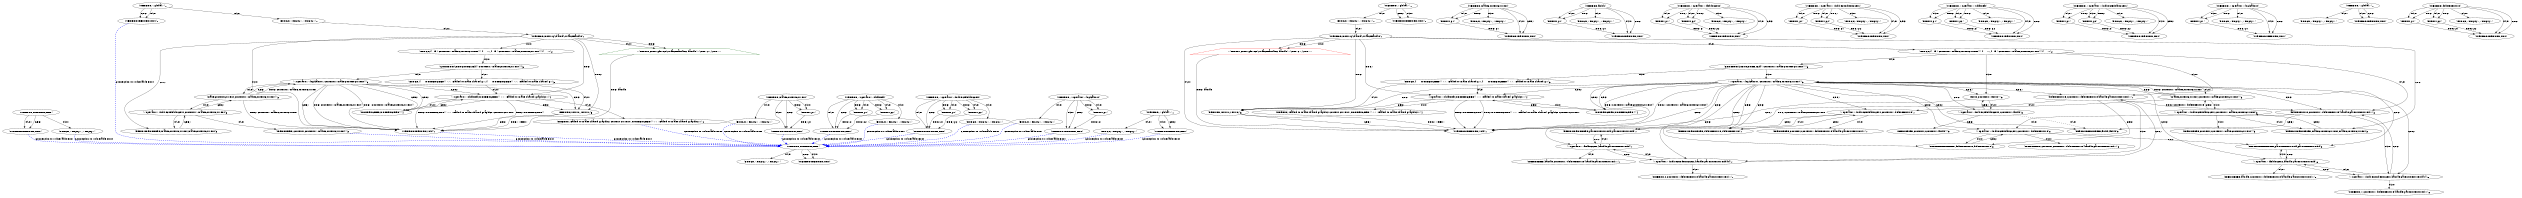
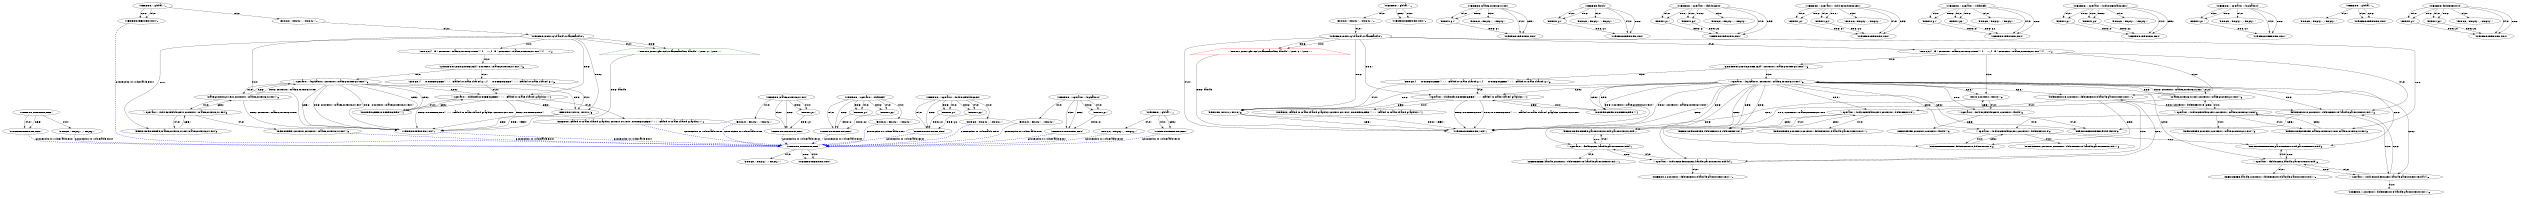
edge "(<operator>.indirectFieldAccess,context_->finish)" -> "(FIELD_IDENTIFIER,finish,finish)": style dashed -> solid
